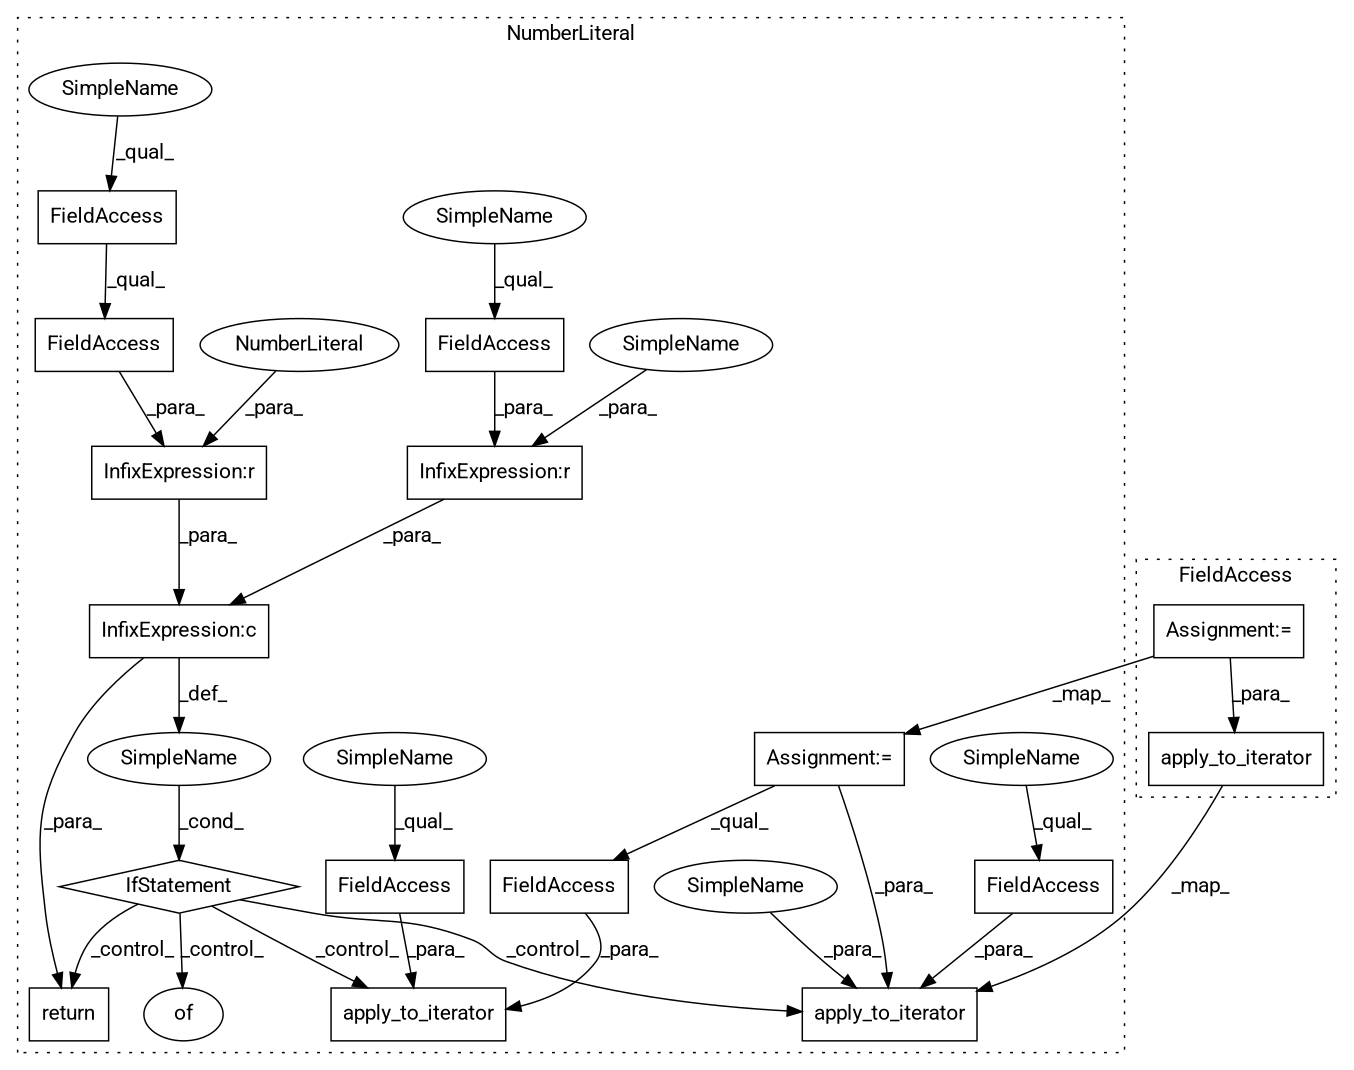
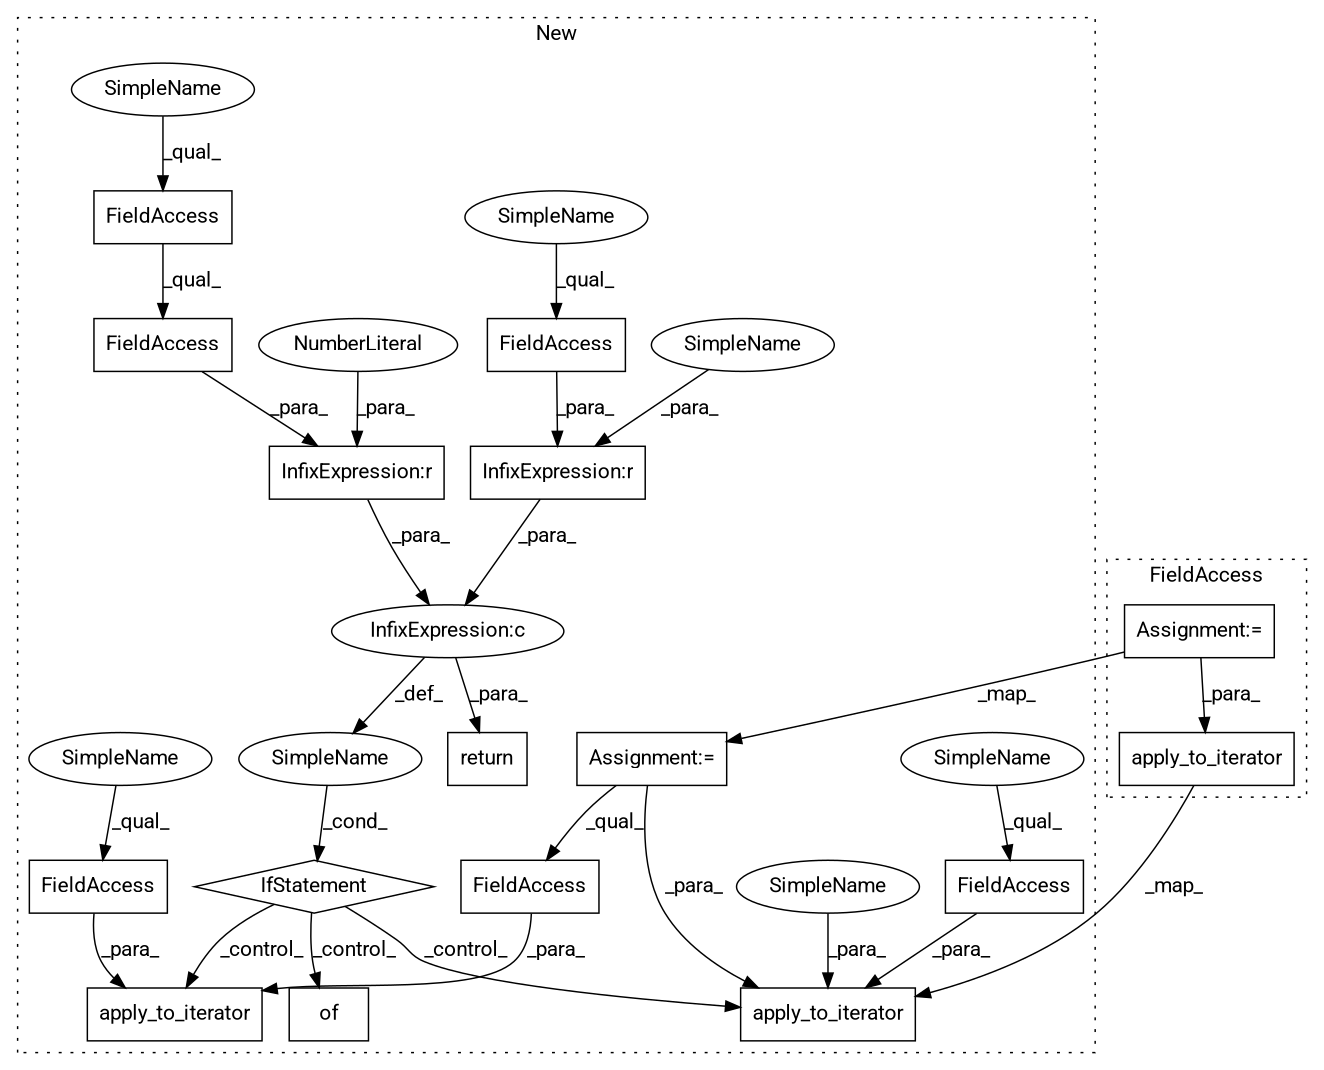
cluster "NumberLiteral": label "NumberLiteral" -> "New"
node "InfixExpression:c": shape box -> ellipse
edge "IfStatement" -> "return": removed, label "_control_"
node "of": shape ellipse -> box
